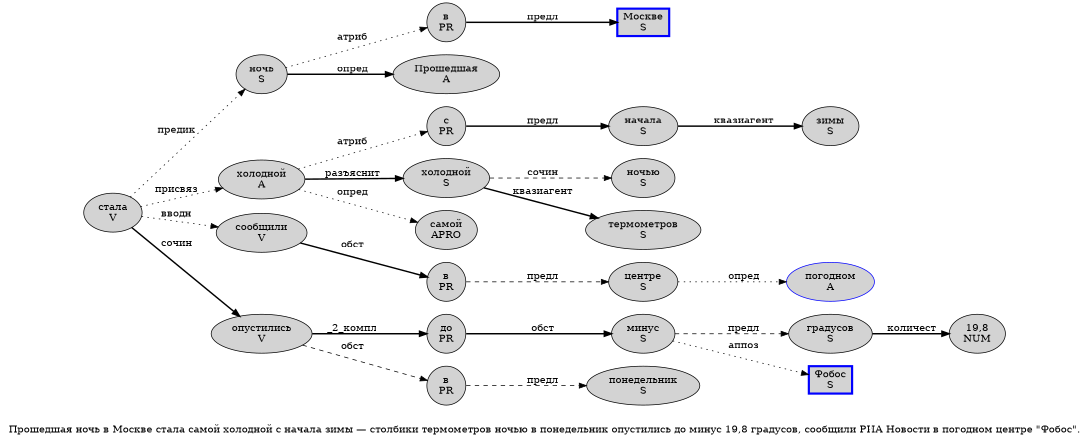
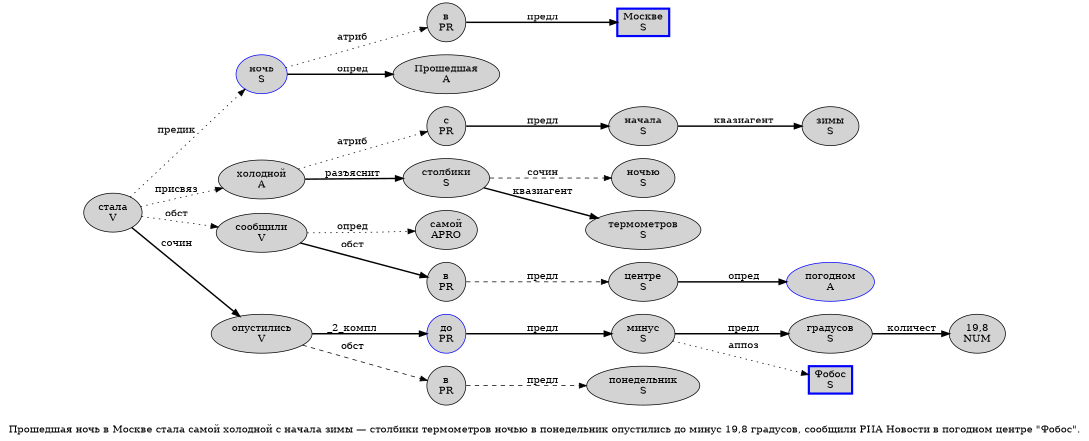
node "ночь S": color black -> blue
node "холодной S": label "холодной S" -> "столбики S"
edge "холодной A" -> "самой APRO": now "сообщили V" -> "самой APRO"
edge "стала V" -> "сообщили V": label "вводн" -> "обст"
edge "центре S" -> "погодном A": style dotted -> bold
edge "до PR" -> "минус S": label "обст" -> "предл"
node "до PR": color black -> blue
edge "минус S" -> "градусов S": style dashed -> bold
